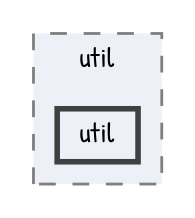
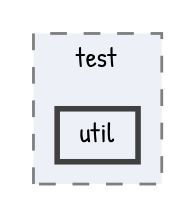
cluster "util": label "util" -> "test"
